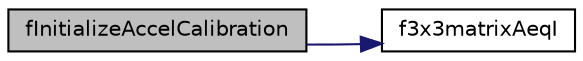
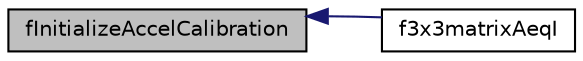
edge "fInitializeAccelCalibration" -> "f3x3matrixAeqI": reversed
